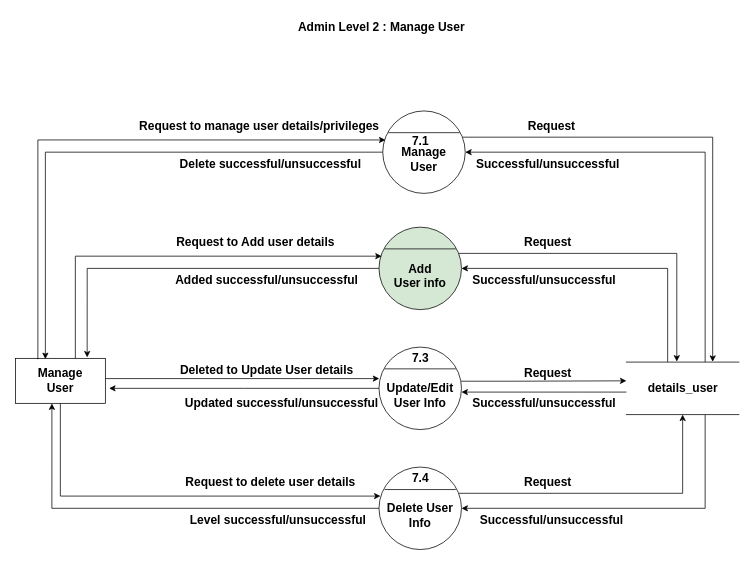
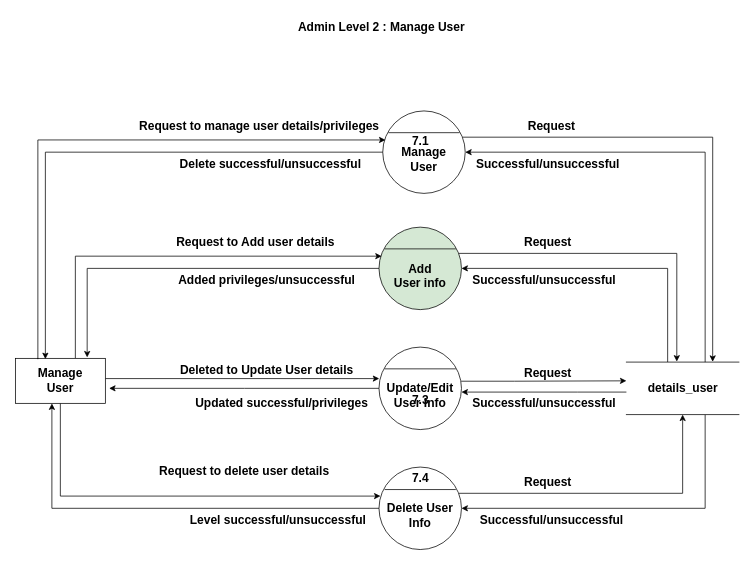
node "Added successful/unsuccessful": label "Added successful/unsuccessful" -> "Added privileges/unsuccessful"
node "7.3": moved (420, 358) -> (420, 399)
node "Updated successful/unsuccessful": label "Updated successful/unsuccessful" -> "Updated successful/privileges"
node "Request to delete user details": moved (270, 482) -> (244, 471)
